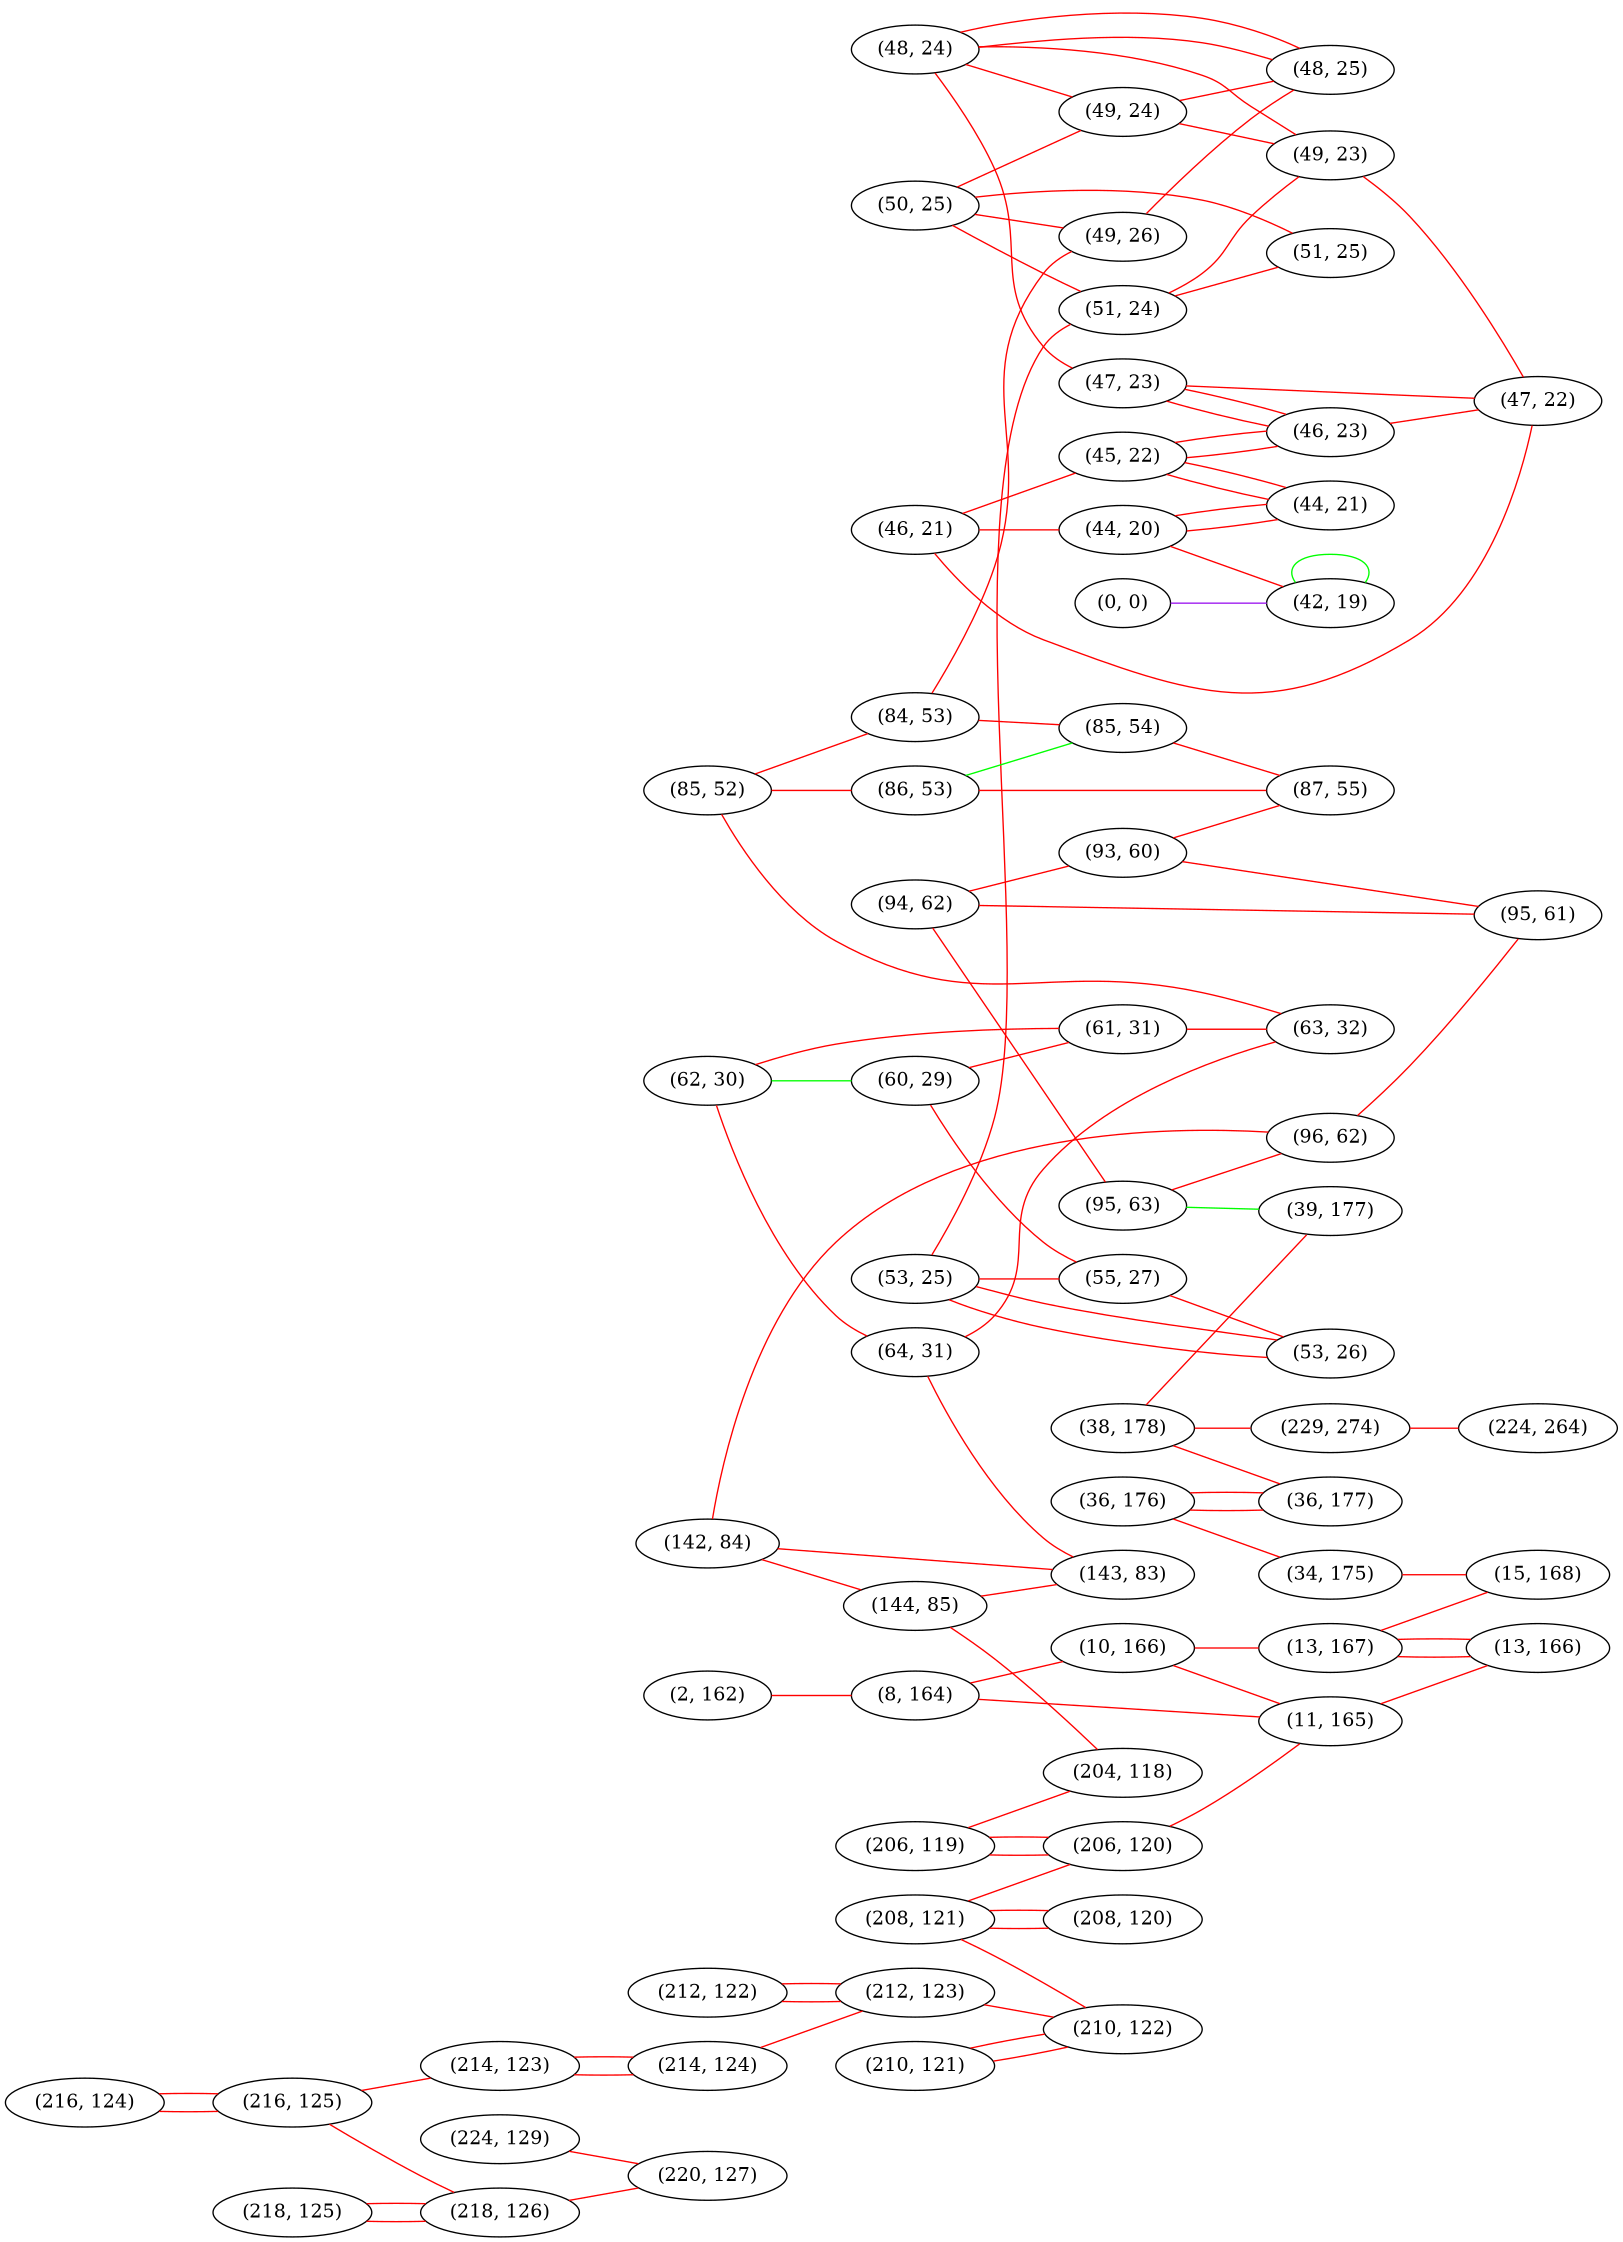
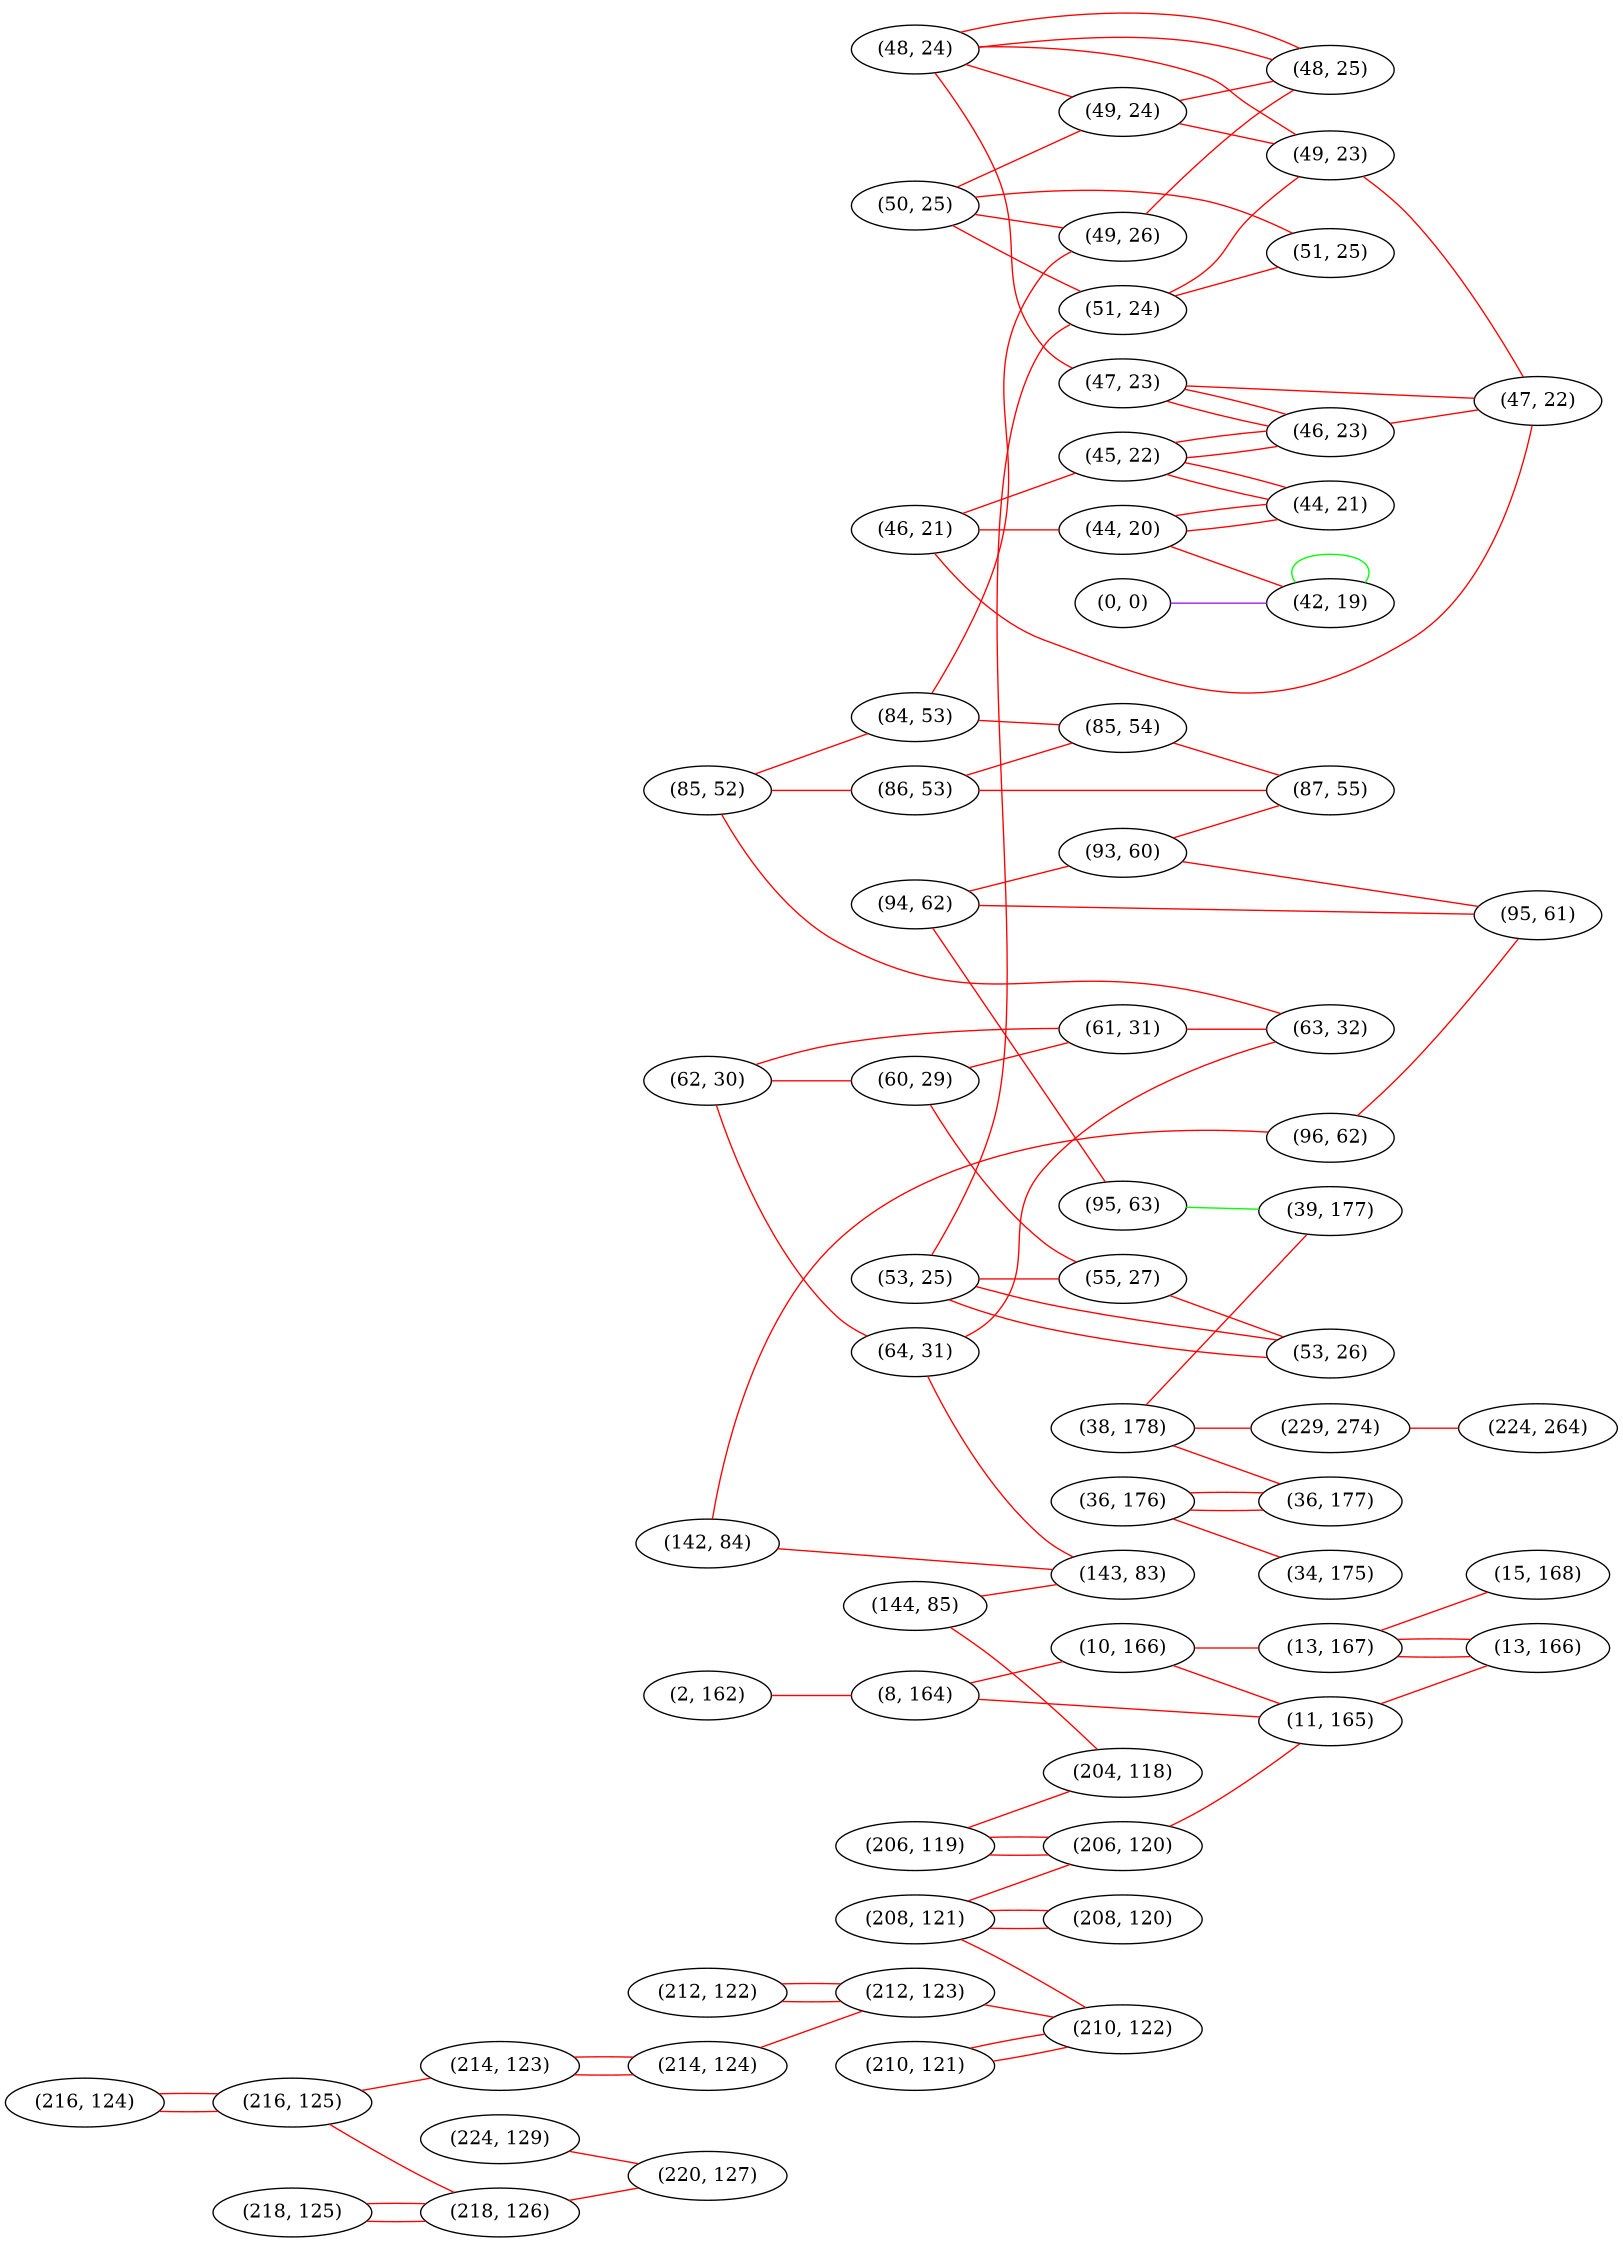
edge "(85, 54)" -- "(86, 53)": color green -> red
edge "(62, 30)" -- "(60, 29)": color green -> red
edge "(96, 62)" -- "(95, 63)": removed
edge "(142, 84)" -- "(144, 85)": removed
edge "(34, 175)" -- "(15, 168)": removed
